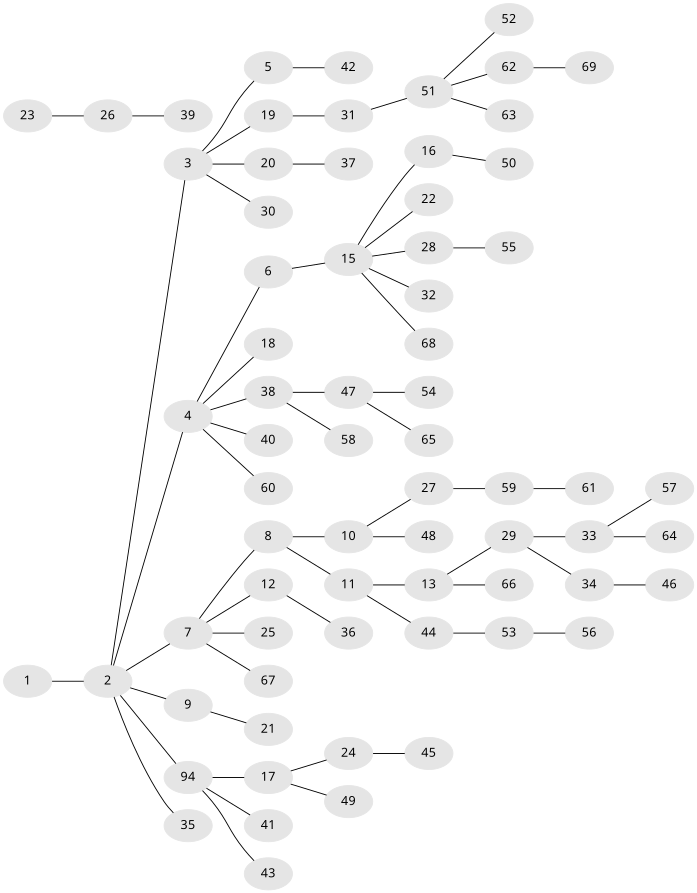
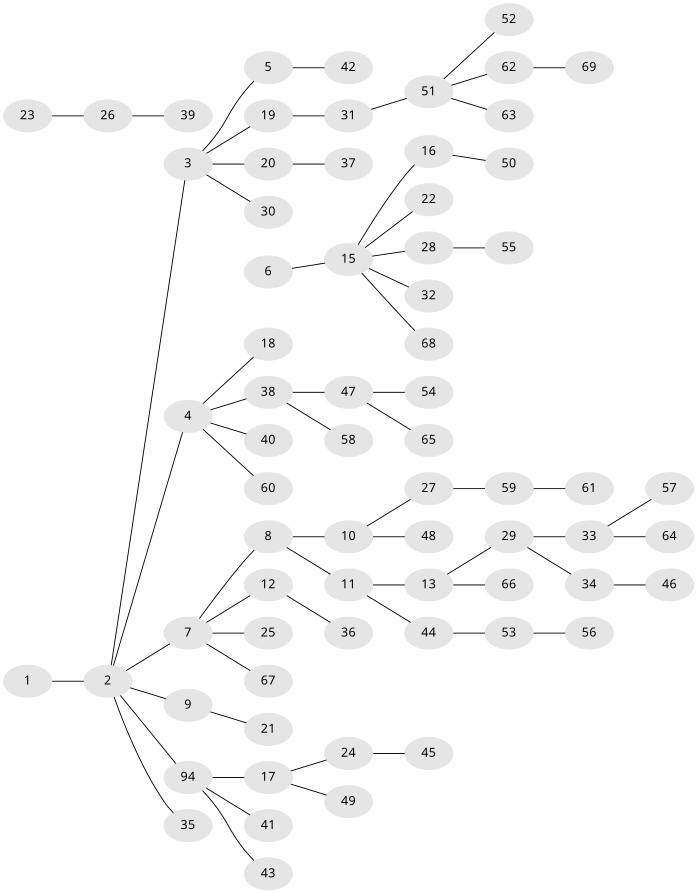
edge "6" -- "4": removed
